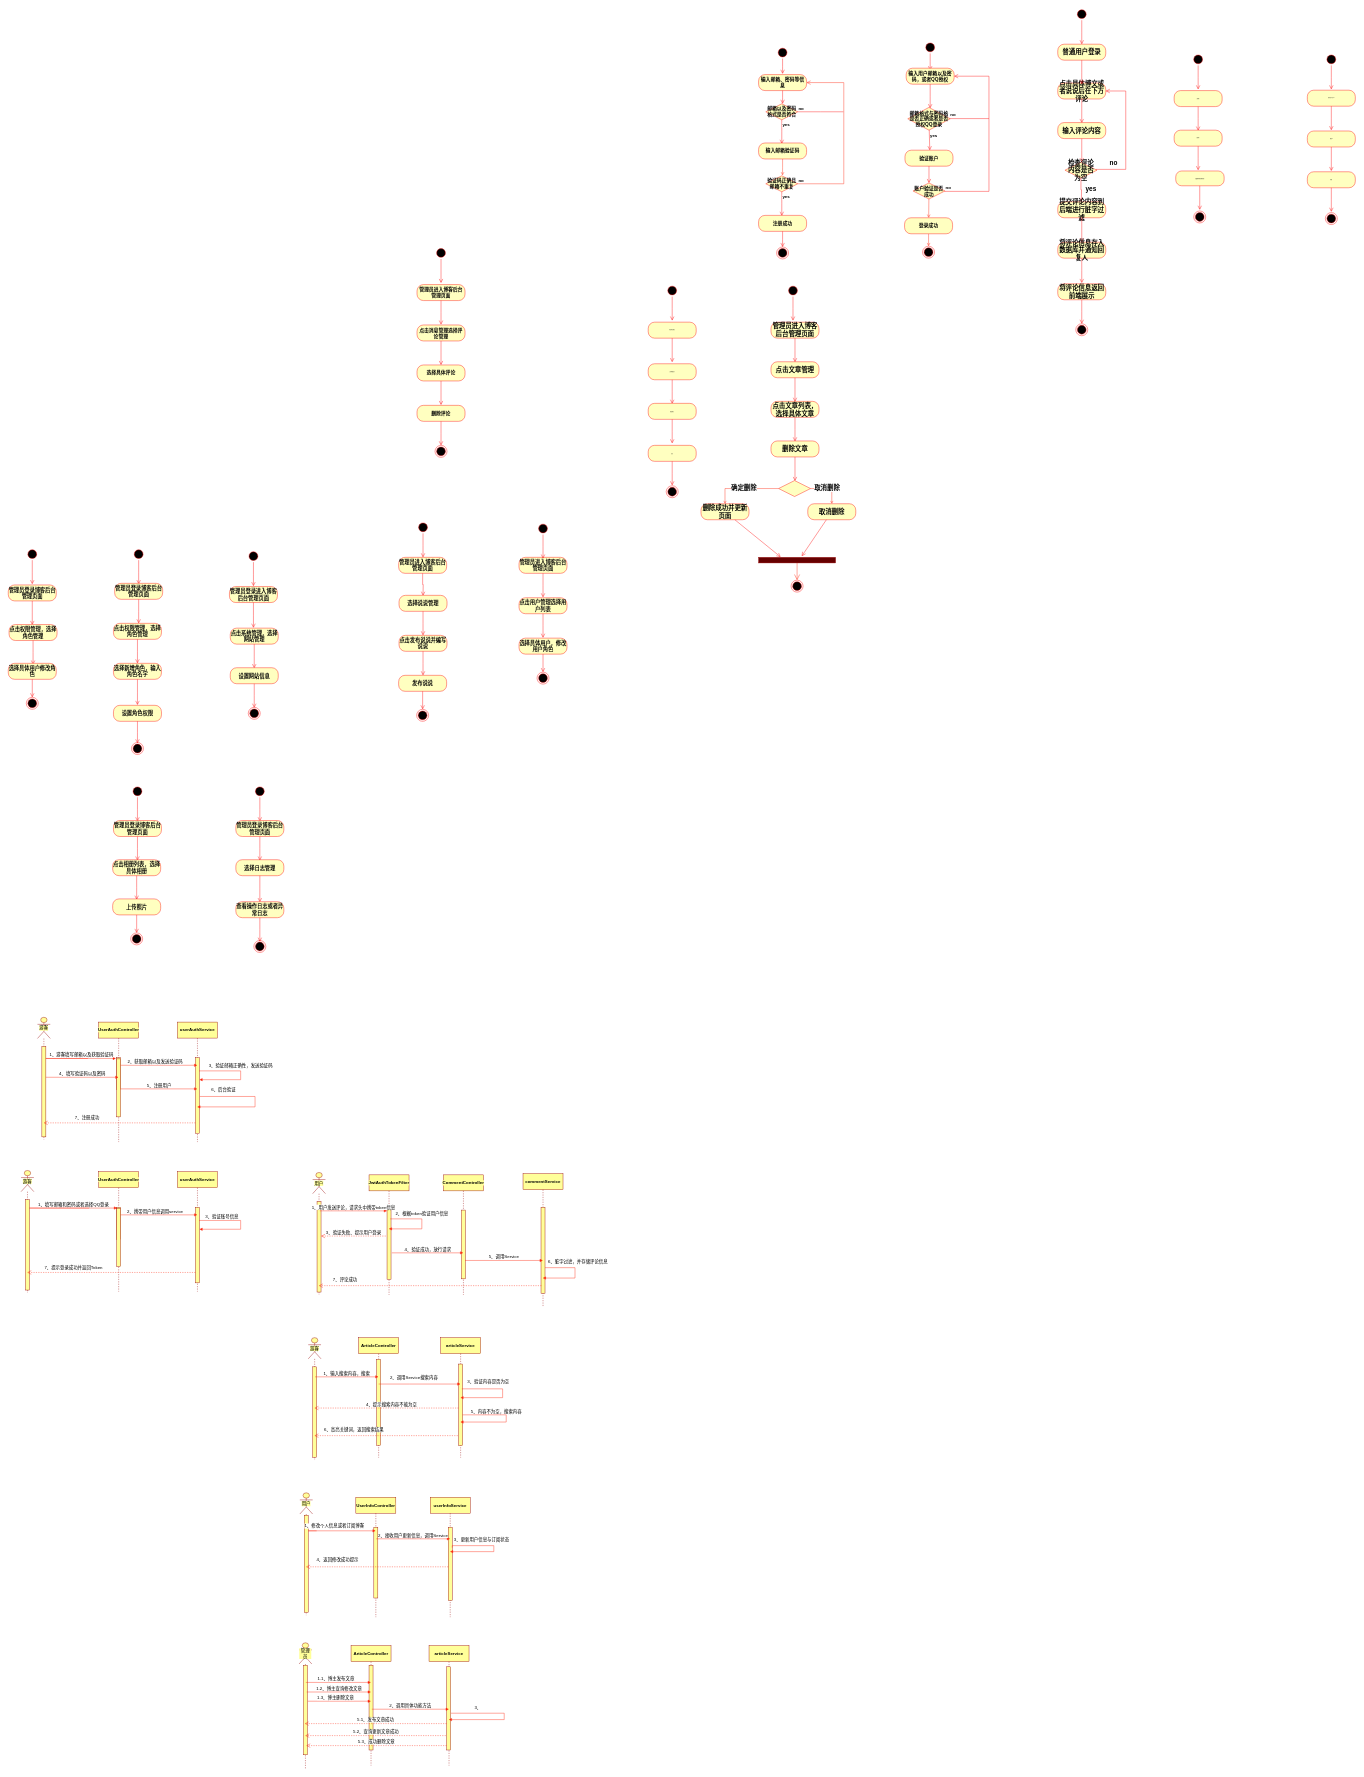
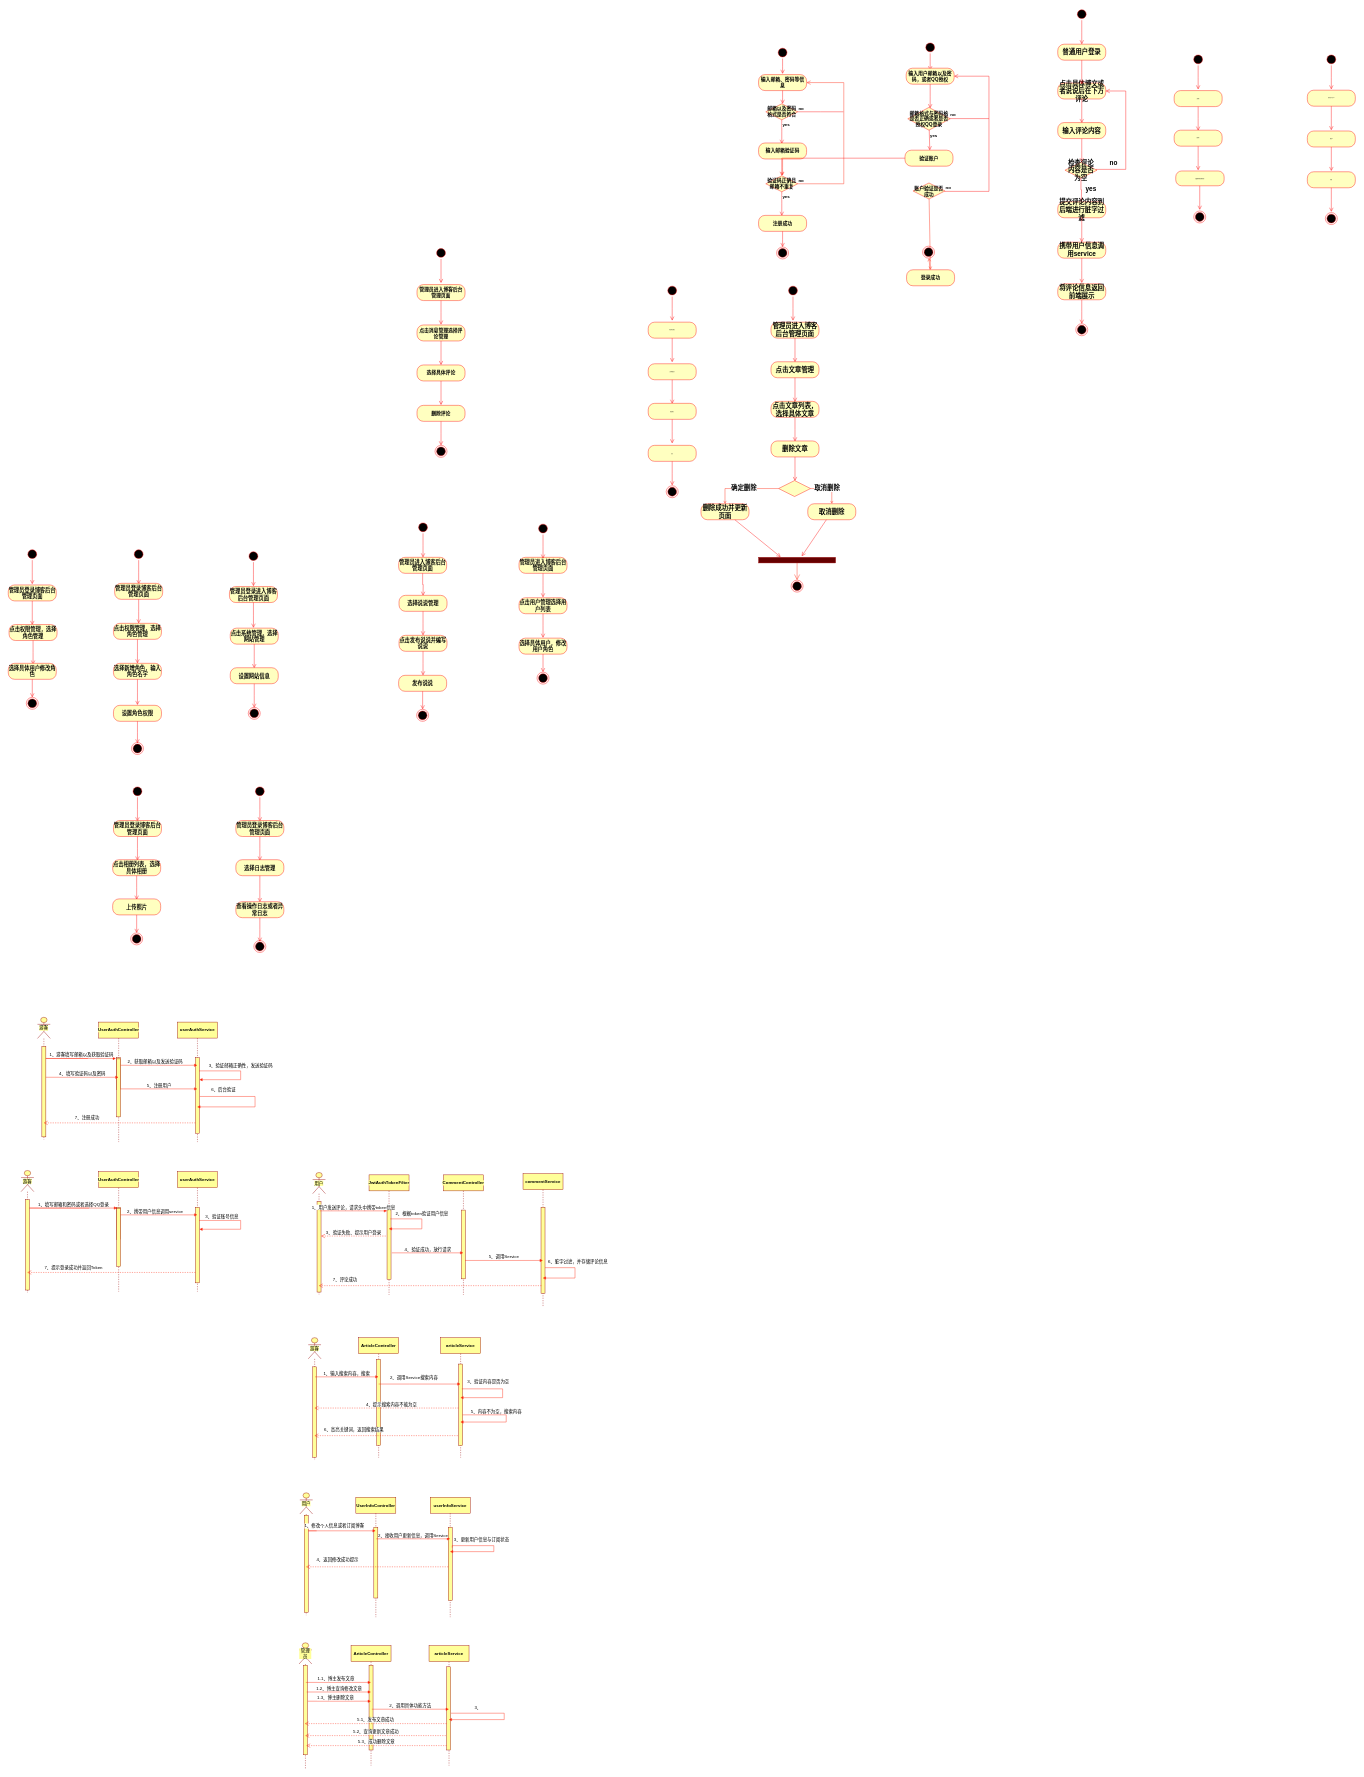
edge "验证账户" -> "账户验证是否成功": now "验证账户" -> "验证码正确且邮箱不重复"
node "登录成功": moved (929, 226) -> (931, 278)
node "将评论信息存入数据库并通知回复人": label "将评论信息存入数据库并通知回复人" -> "携带用户信息调用service"
